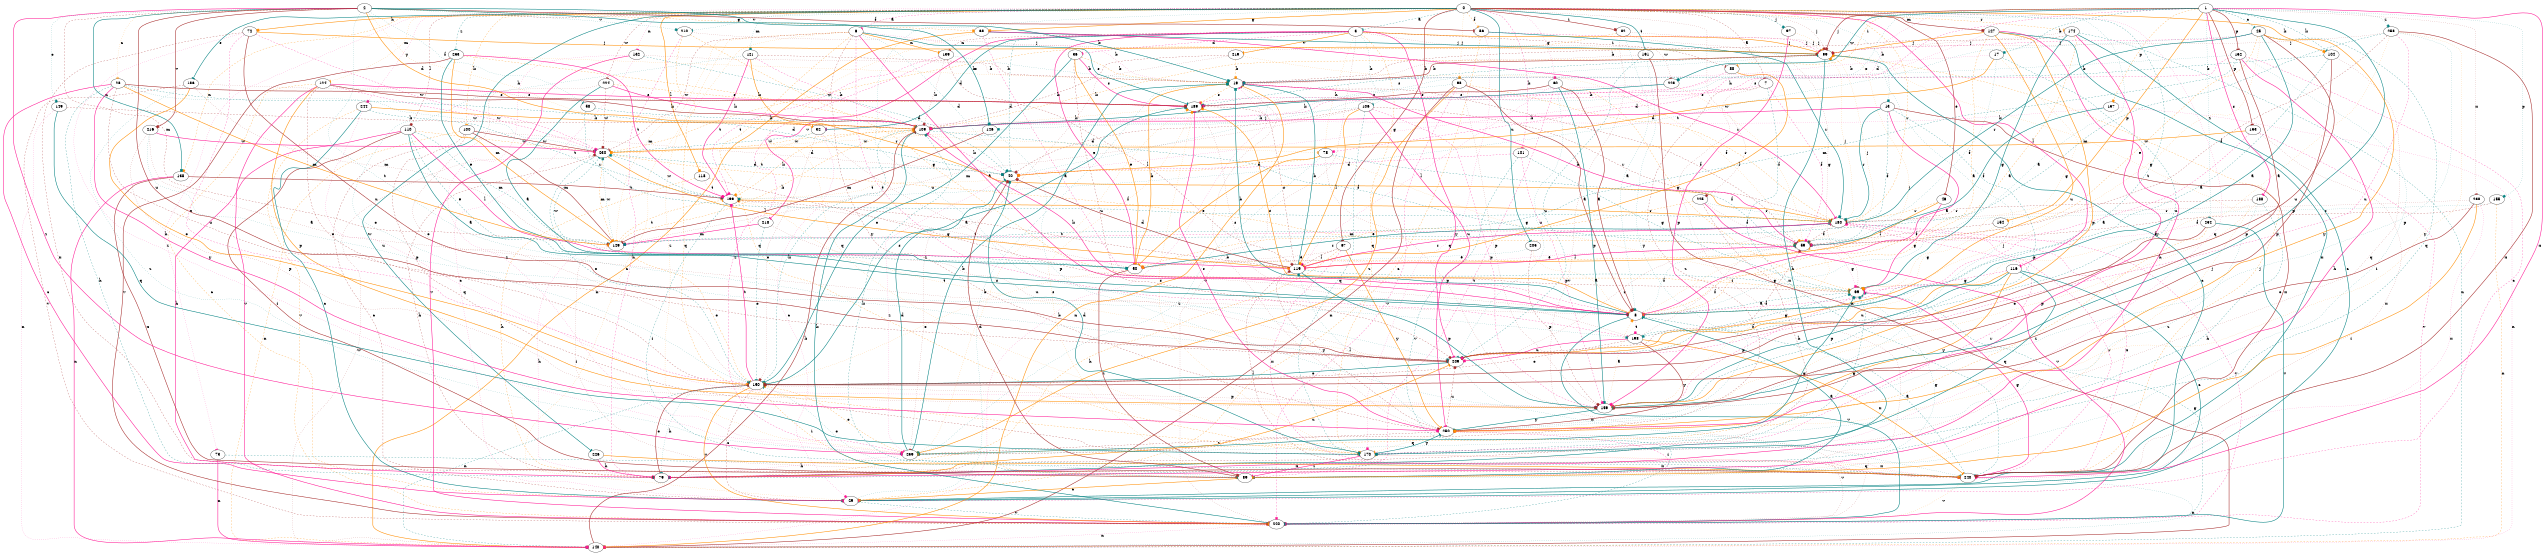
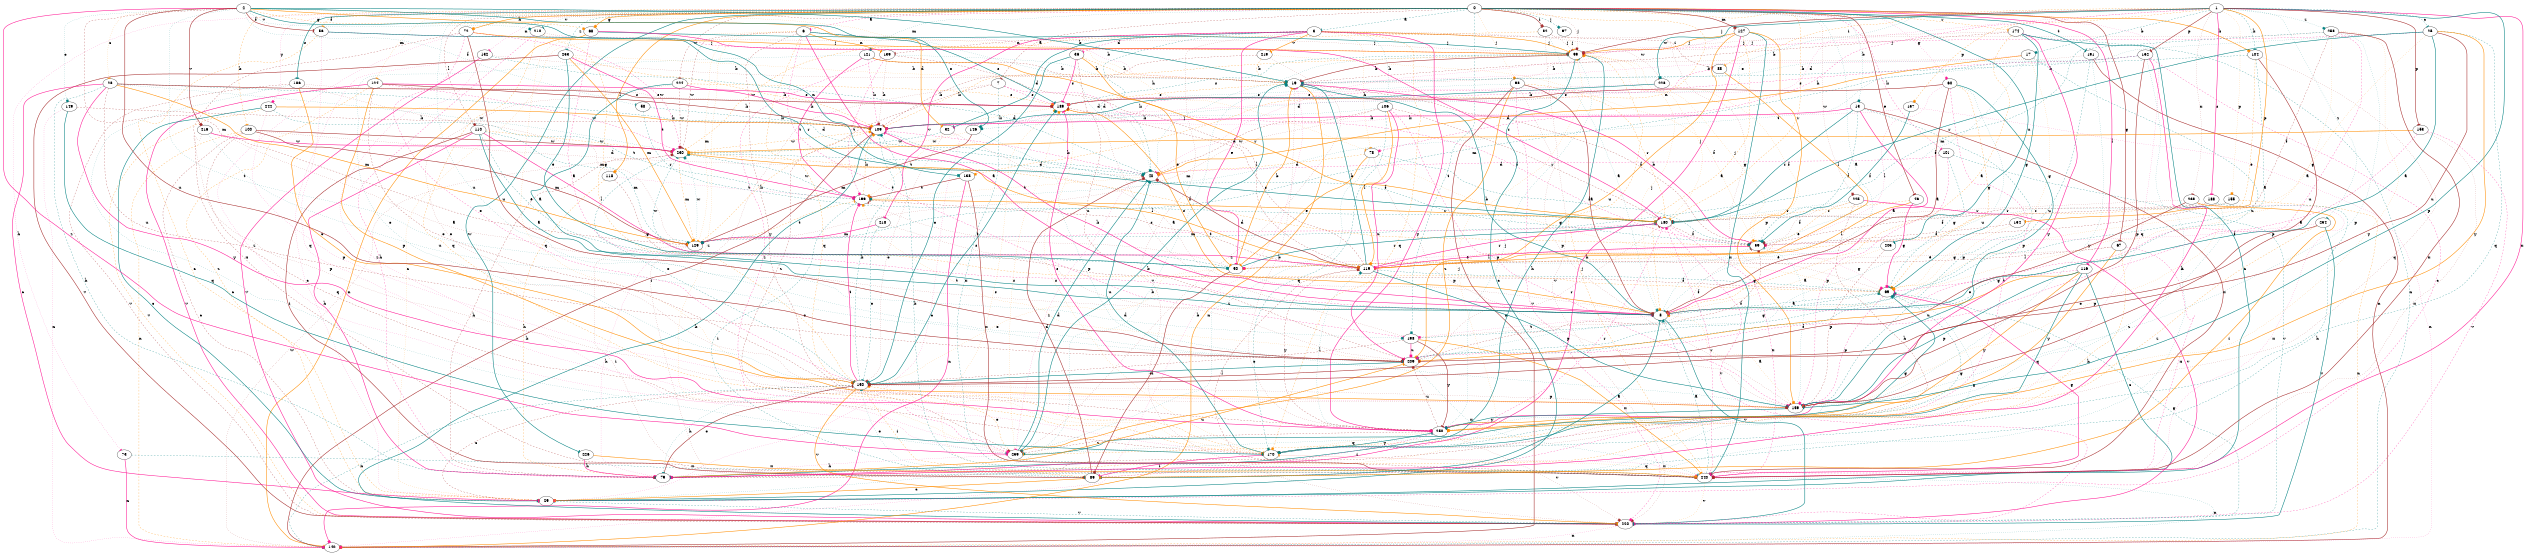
edge "1" -> "155": color teal -> darkorange
edge "97" -> "159": removed, label "p"
edge "25" -> "50": now "104" -> "50"
edge "159" -> "59": color darkorange -> teal
